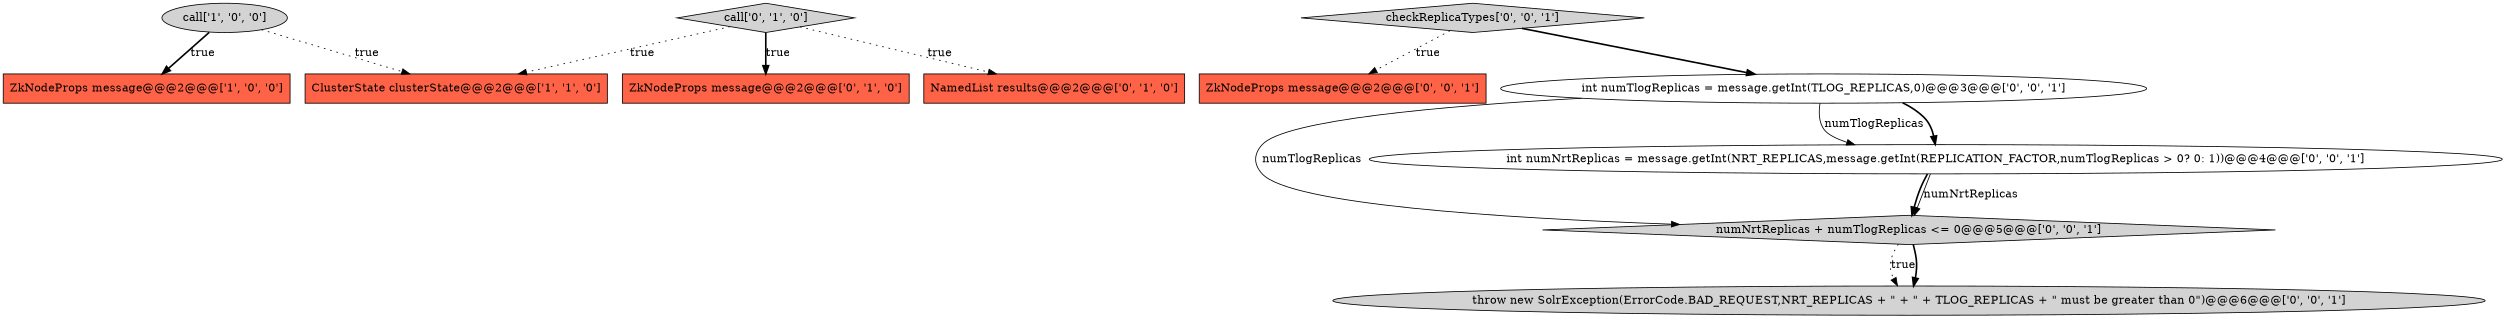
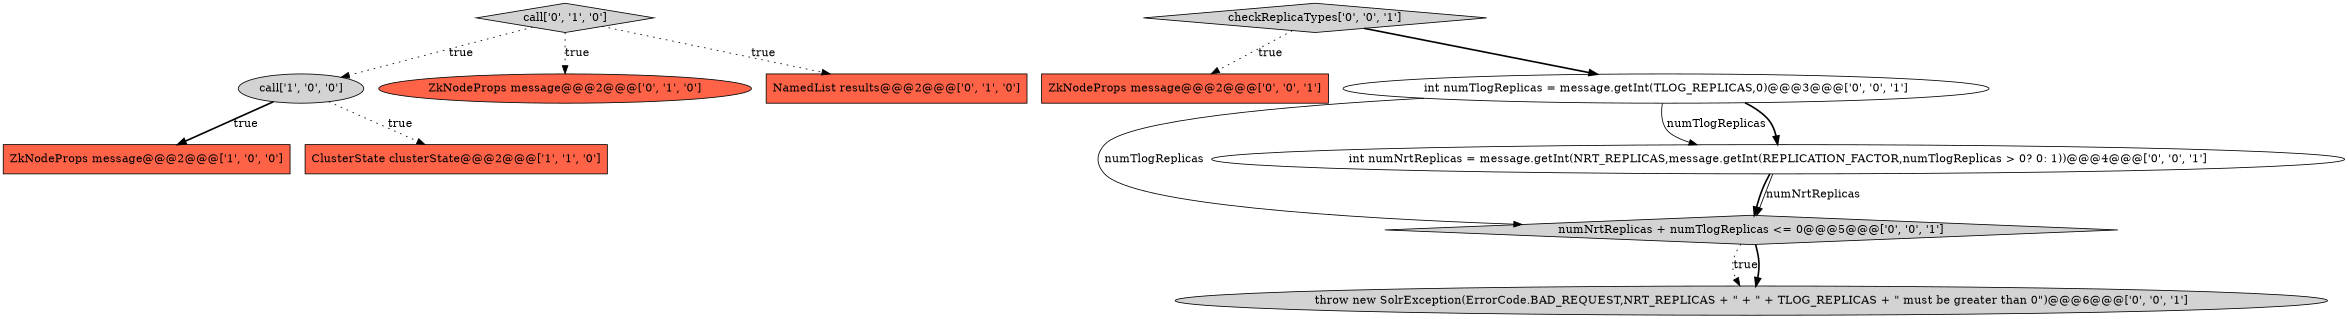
edge "call['0', '1', '0']" -> "ClusterState clusterState@@@2@@@['1', '1', '0']": now "call['0', '1', '0']" -> "call['1', '0', '0']"
edge "call['0', '1', '0']" -> "ZkNodeProps message@@@2@@@['0', '1', '0']": style bold -> dotted
node "ZkNodeProps message@@@2@@@['0', '1', '0']": shape box -> ellipse
